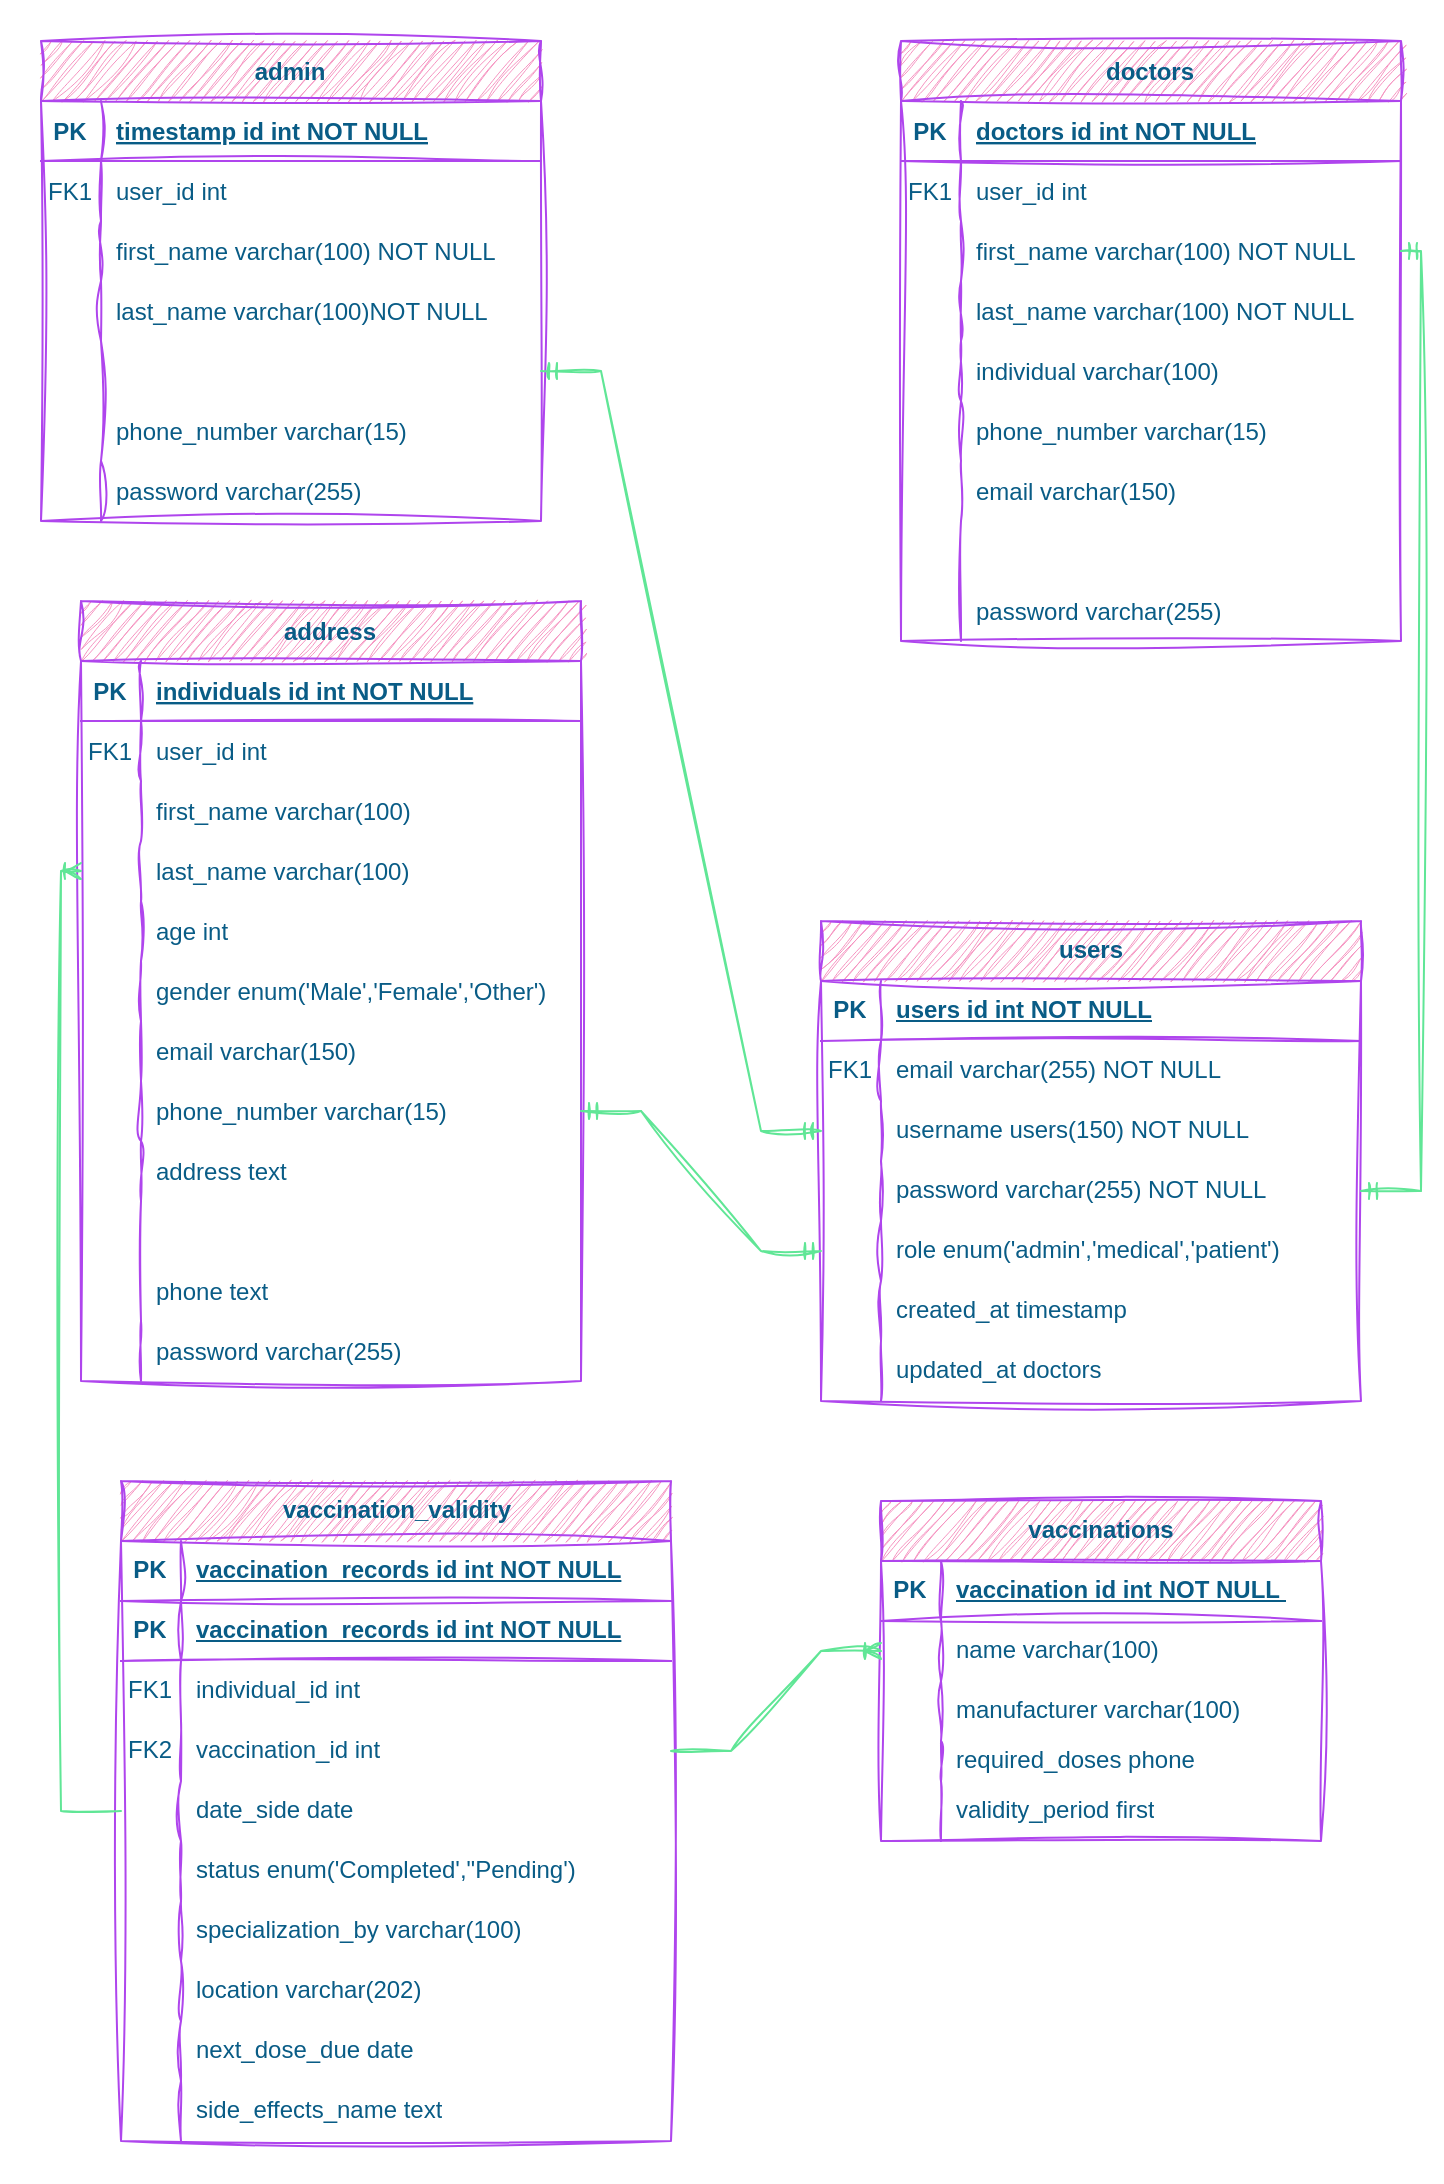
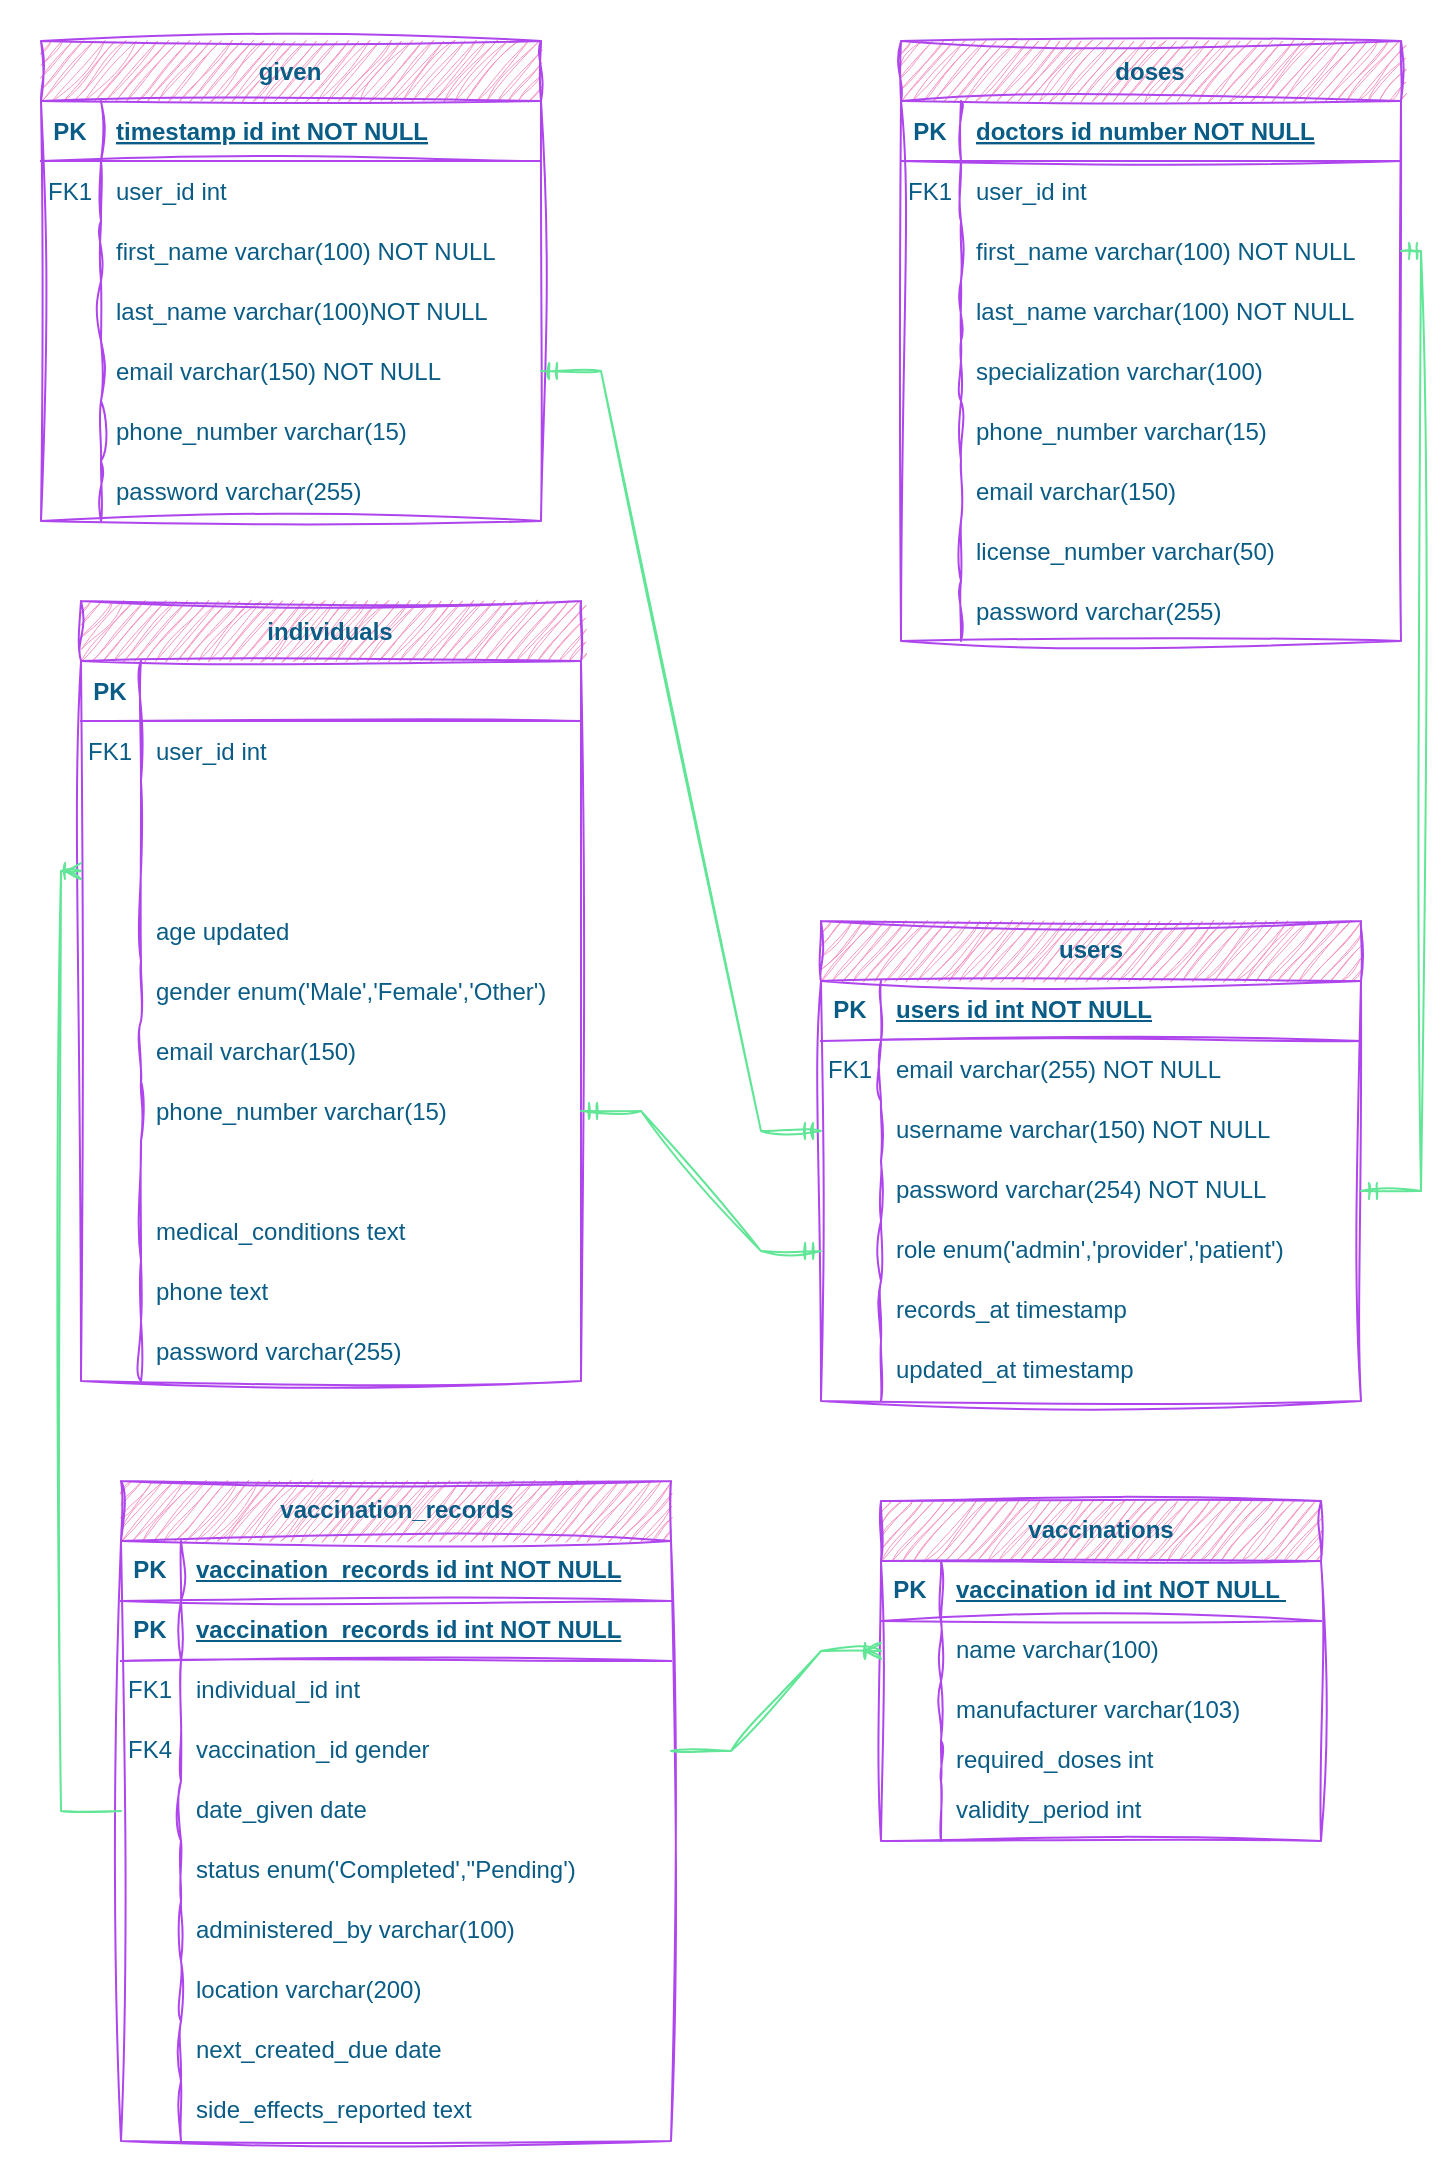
node "admin": label "admin" -> "given"
node "doctors": label "doctors" -> "doses"
node "doctors id int NOT NULL": label "doctors id int NOT NULL" -> "doctors id number NOT NULL"
node "email varchar(150) NOT NULL": added
node "individual varchar(100)": label "individual varchar(100)" -> "specialization varchar(100)"
node "license_number varchar(50)": added
node "address": label "address" -> "individuals"
node "individuals id int NOT NULL": removed
node "first_name varchar(100)": removed
node "last_name varchar(100)": removed
node "age int": label "age int" -> "age updated"
node "username users(150) NOT NULL": label "username users(150) NOT NULL" -> "username varchar(150) NOT NULL"
node "address text": removed
node "password varchar(255) NOT NULL": label "password varchar(255) NOT NULL" -> "password varchar(254) NOT NULL"
node "medical_conditions text": added
node "role enum('admin','medical','patient')": label "role enum('admin','medical','patient')" -> "role enum('admin','provider','patient')"
node "created_at timestamp": label "created_at timestamp" -> "records_at timestamp"
node "updated_at doctors": label "updated_at doctors" -> "updated_at timestamp"
node "vaccination_validity": label "vaccination_validity" -> "vaccination_records"
node "manufacturer varchar(100)": label "manufacturer varchar(100)" -> "manufacturer varchar(103)"
node "FK2": label "FK2" -> "FK4"
node "vaccination_id int": label "vaccination_id int" -> "vaccination_id gender"
node "required_doses phone": label "required_doses phone" -> "required_doses int"
node "date_side date": label "date_side date" -> "date_given date"
node "validity_period first": label "validity_period first" -> "validity_period int"
node "specialization_by varchar(100)": label "specialization_by varchar(100)" -> "administered_by varchar(100)"
node "location varchar(202)": label "location varchar(202)" -> "location varchar(200)"
node "next_dose_due date": label "next_dose_due date" -> "next_created_due date"
node "side_effects_name text": label "side_effects_name text" -> "side_effects_reported text"
